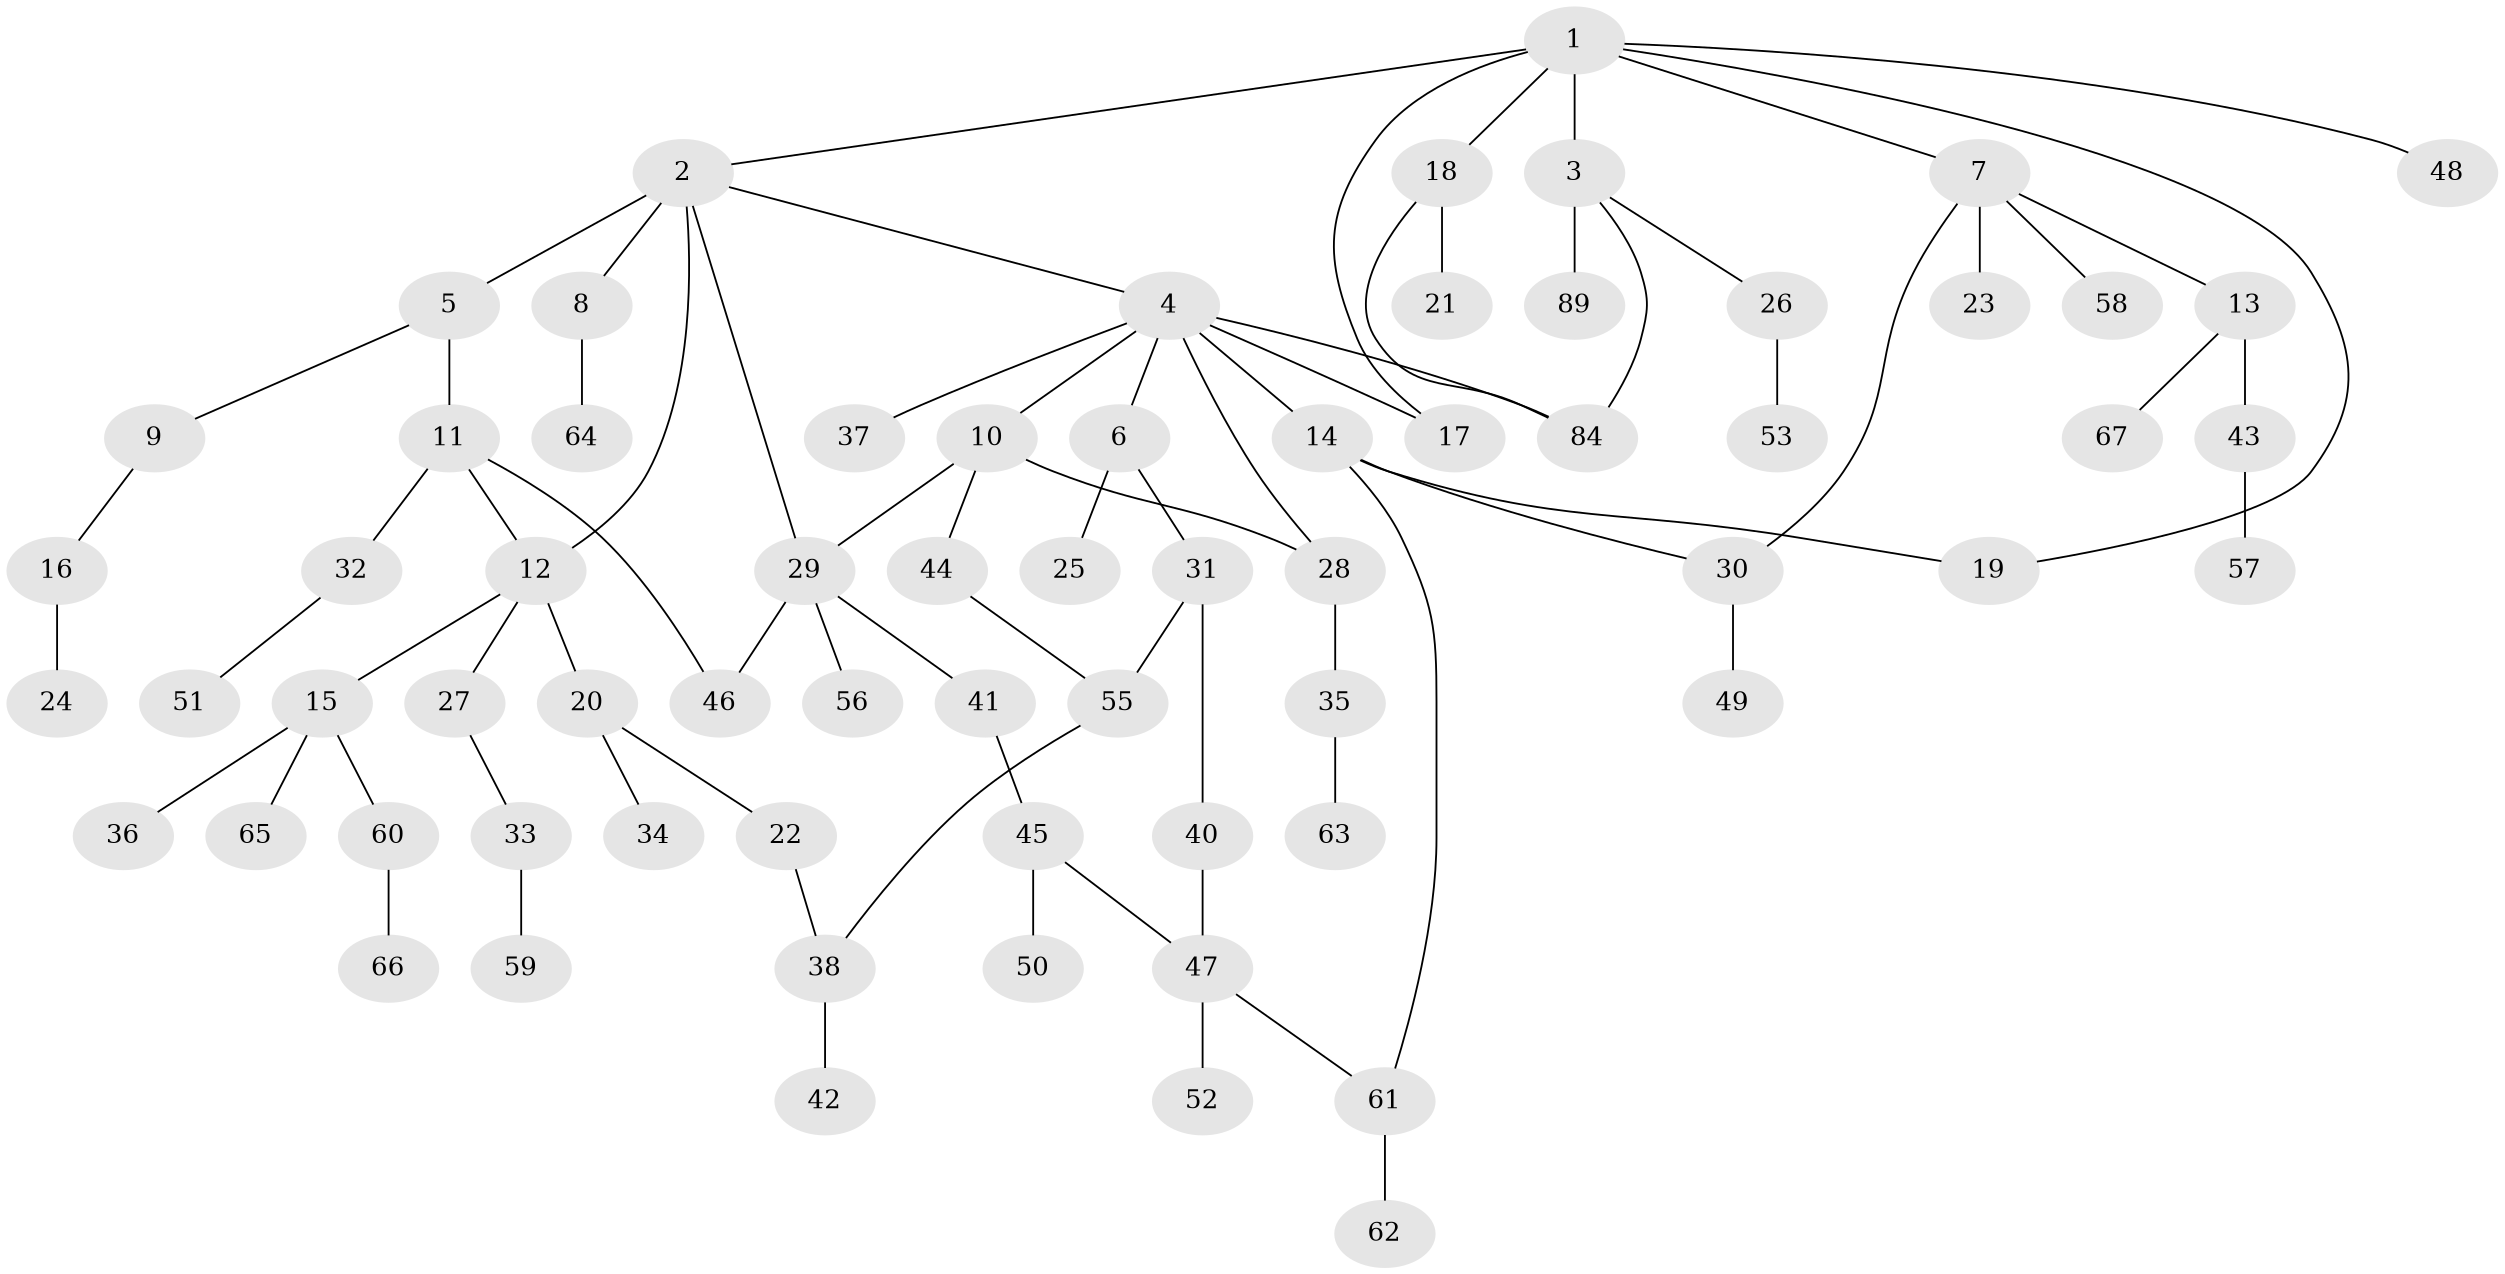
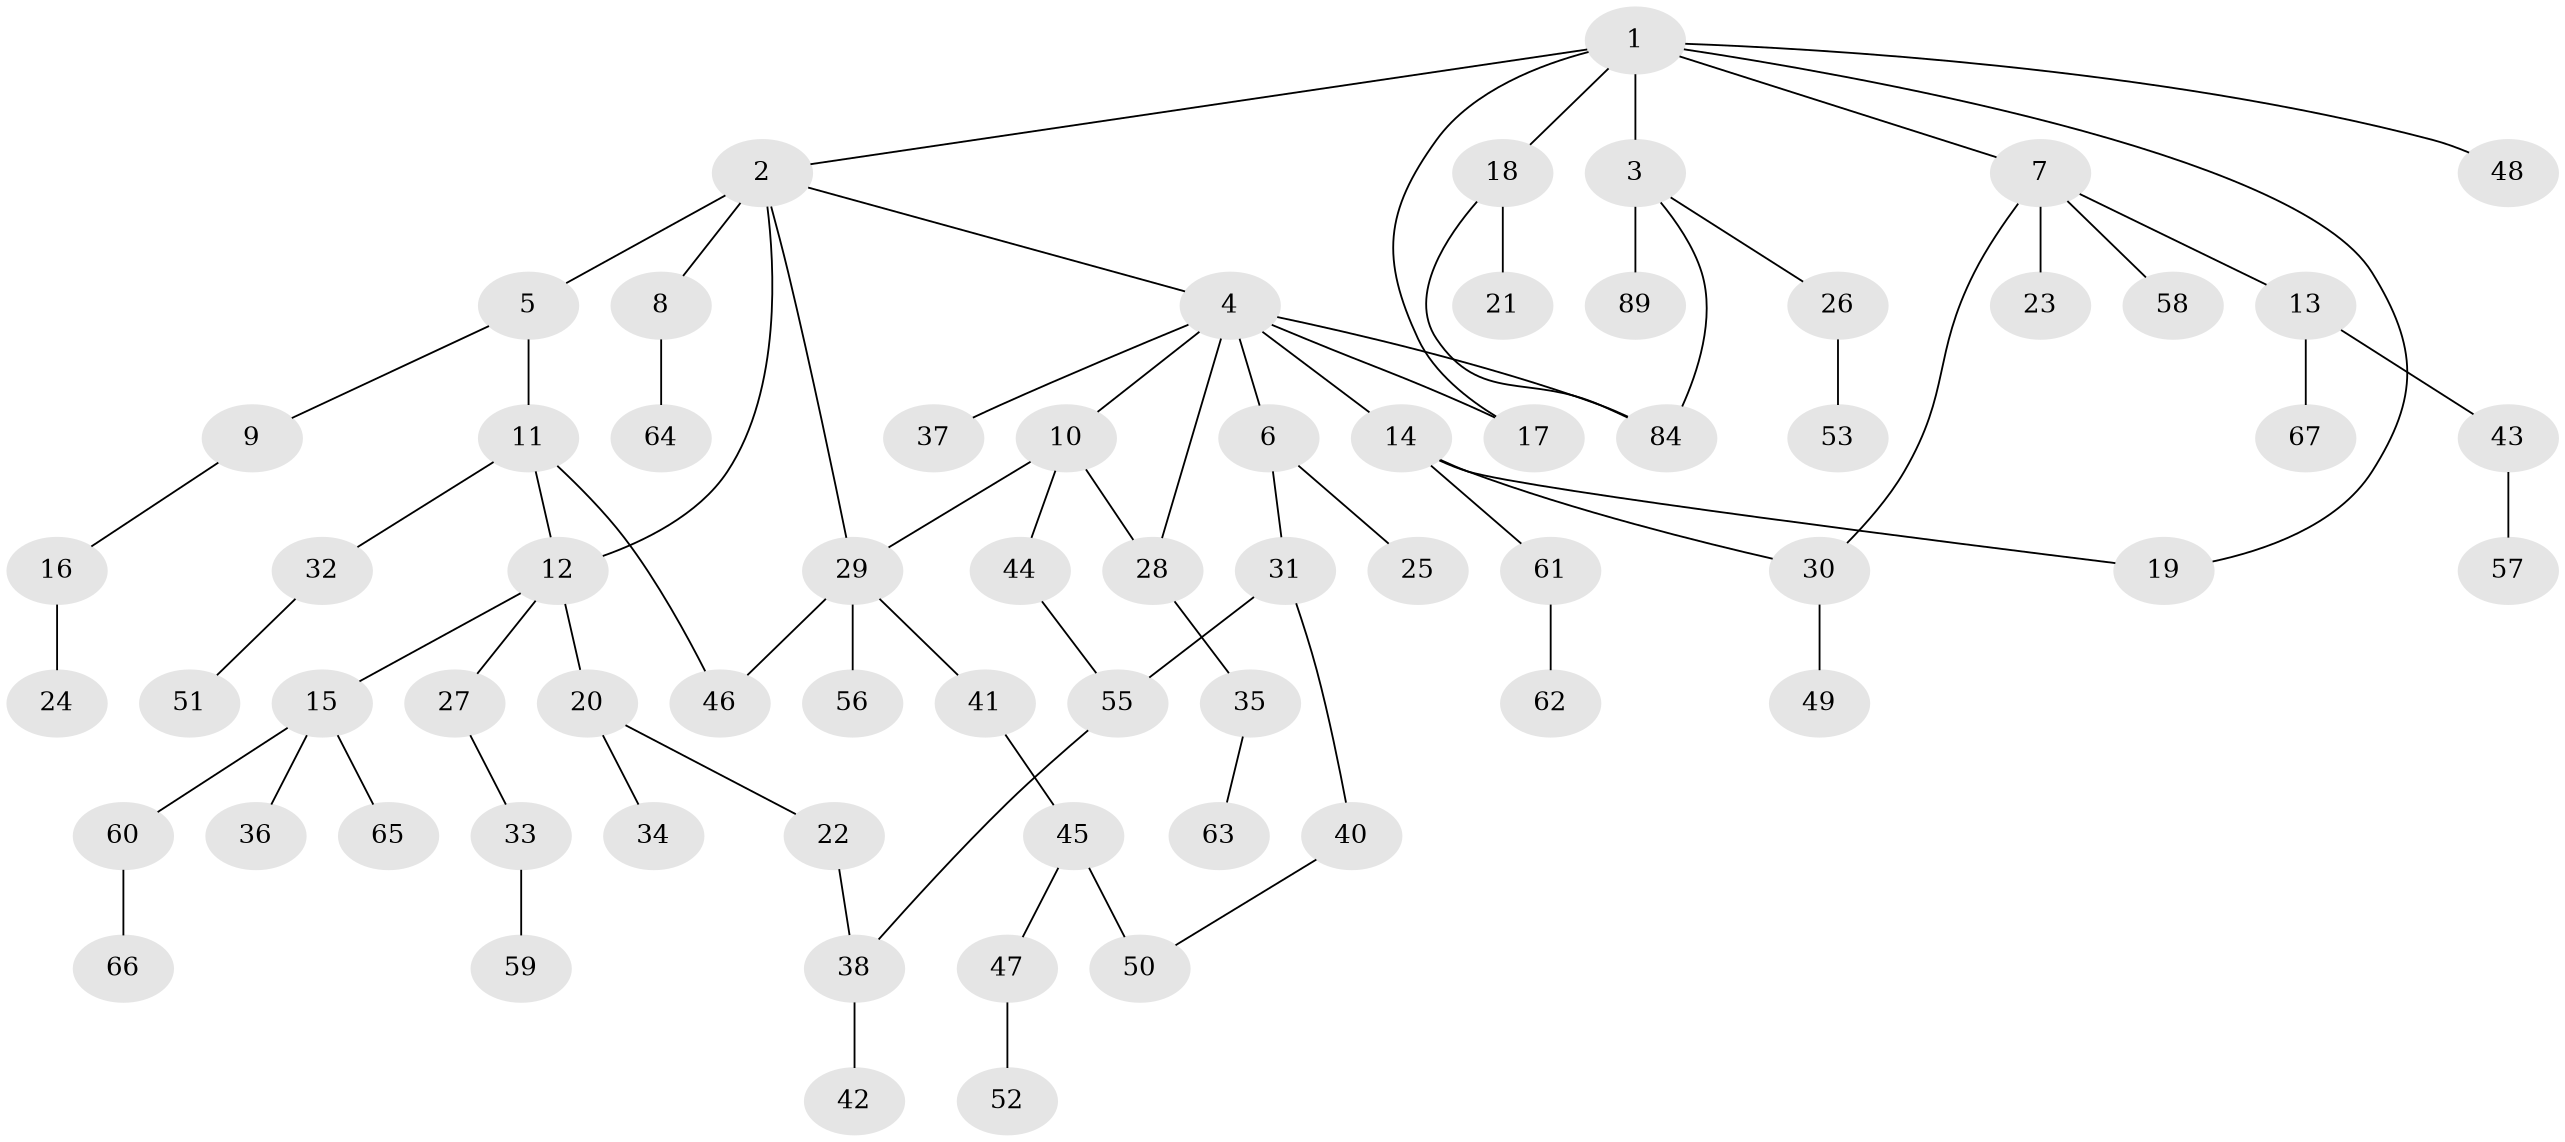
edge "40" -- "47": now "40" -- "50"
edge "47" -- "61": removed
